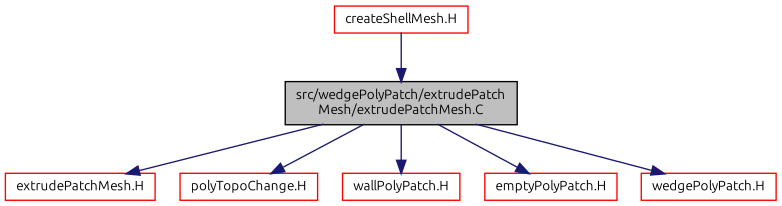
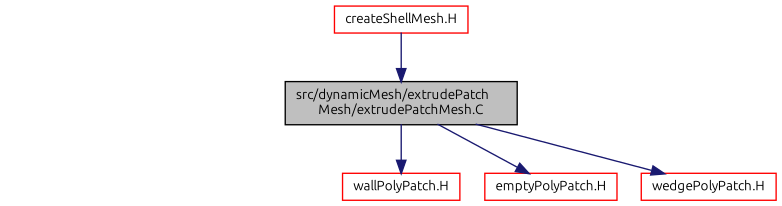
node "src/wedgePolyPatch/extrudePatch Mesh/extrudePatchMesh.C": label "src/wedgePolyPatch/extrudePatch Mesh/extrudePatchMesh.C" -> "src/dynamicMesh/extrudePatch Mesh/extrudePatchMesh.C"
node "extrudePatchMesh.H": removed
node "polyTopoChange.H": removed
